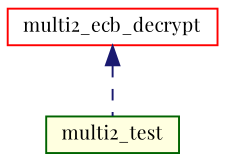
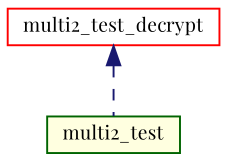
node "multi2_ecb_decrypt": label "multi2_ecb_decrypt" -> "multi2_test_decrypt"
